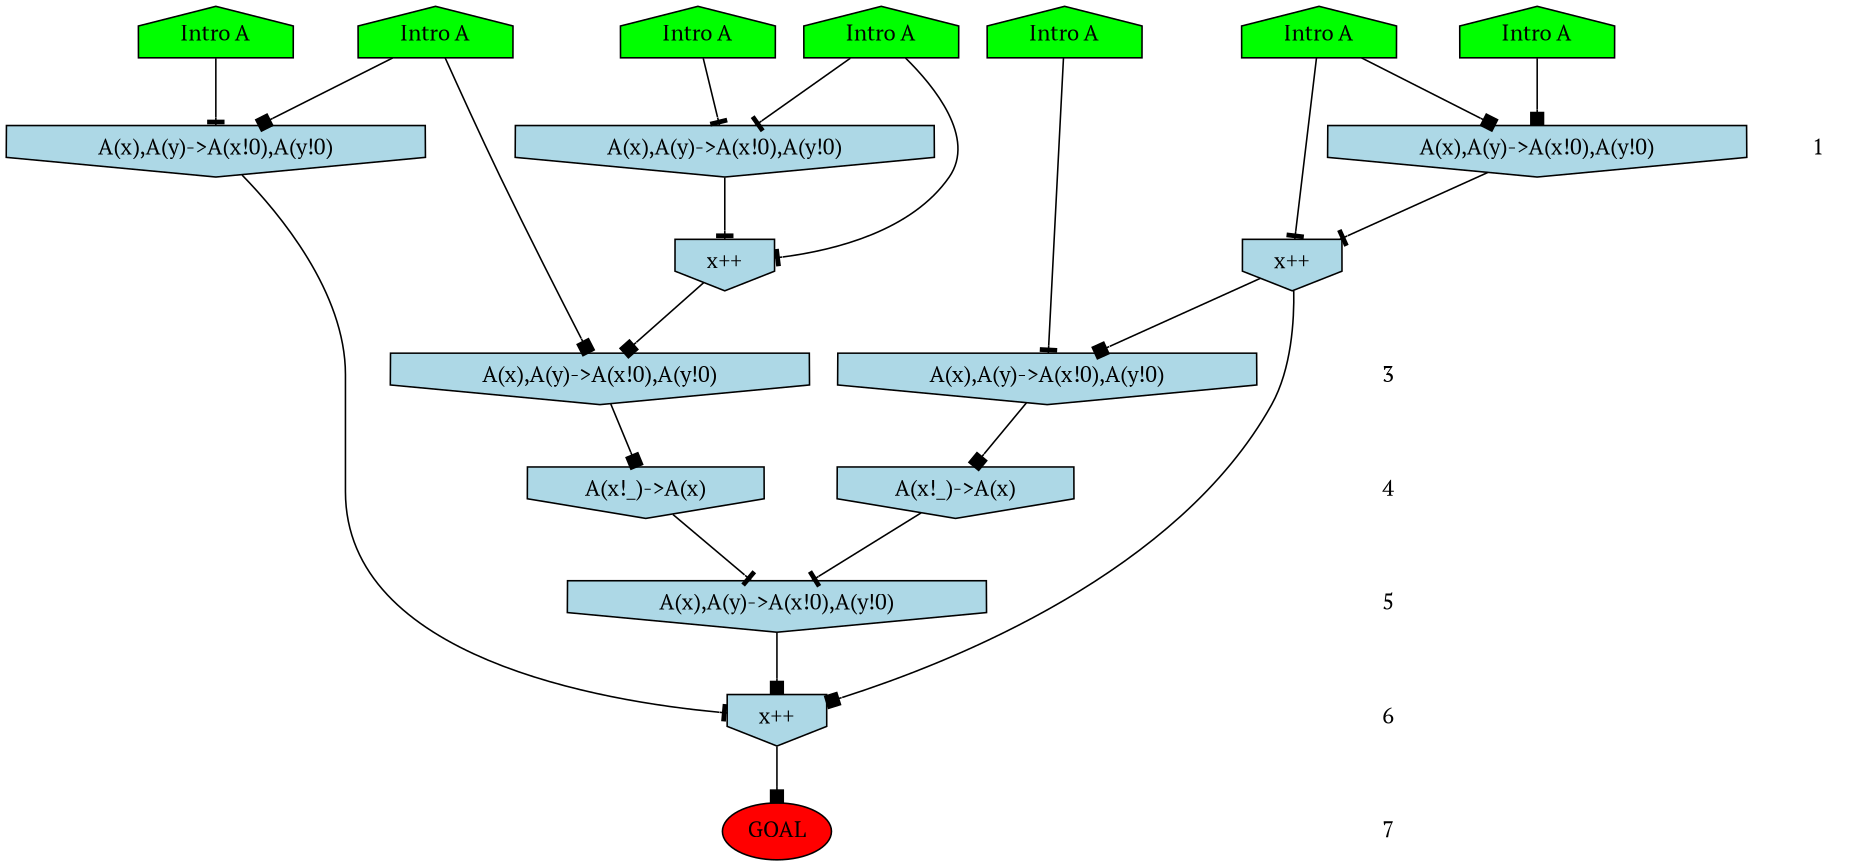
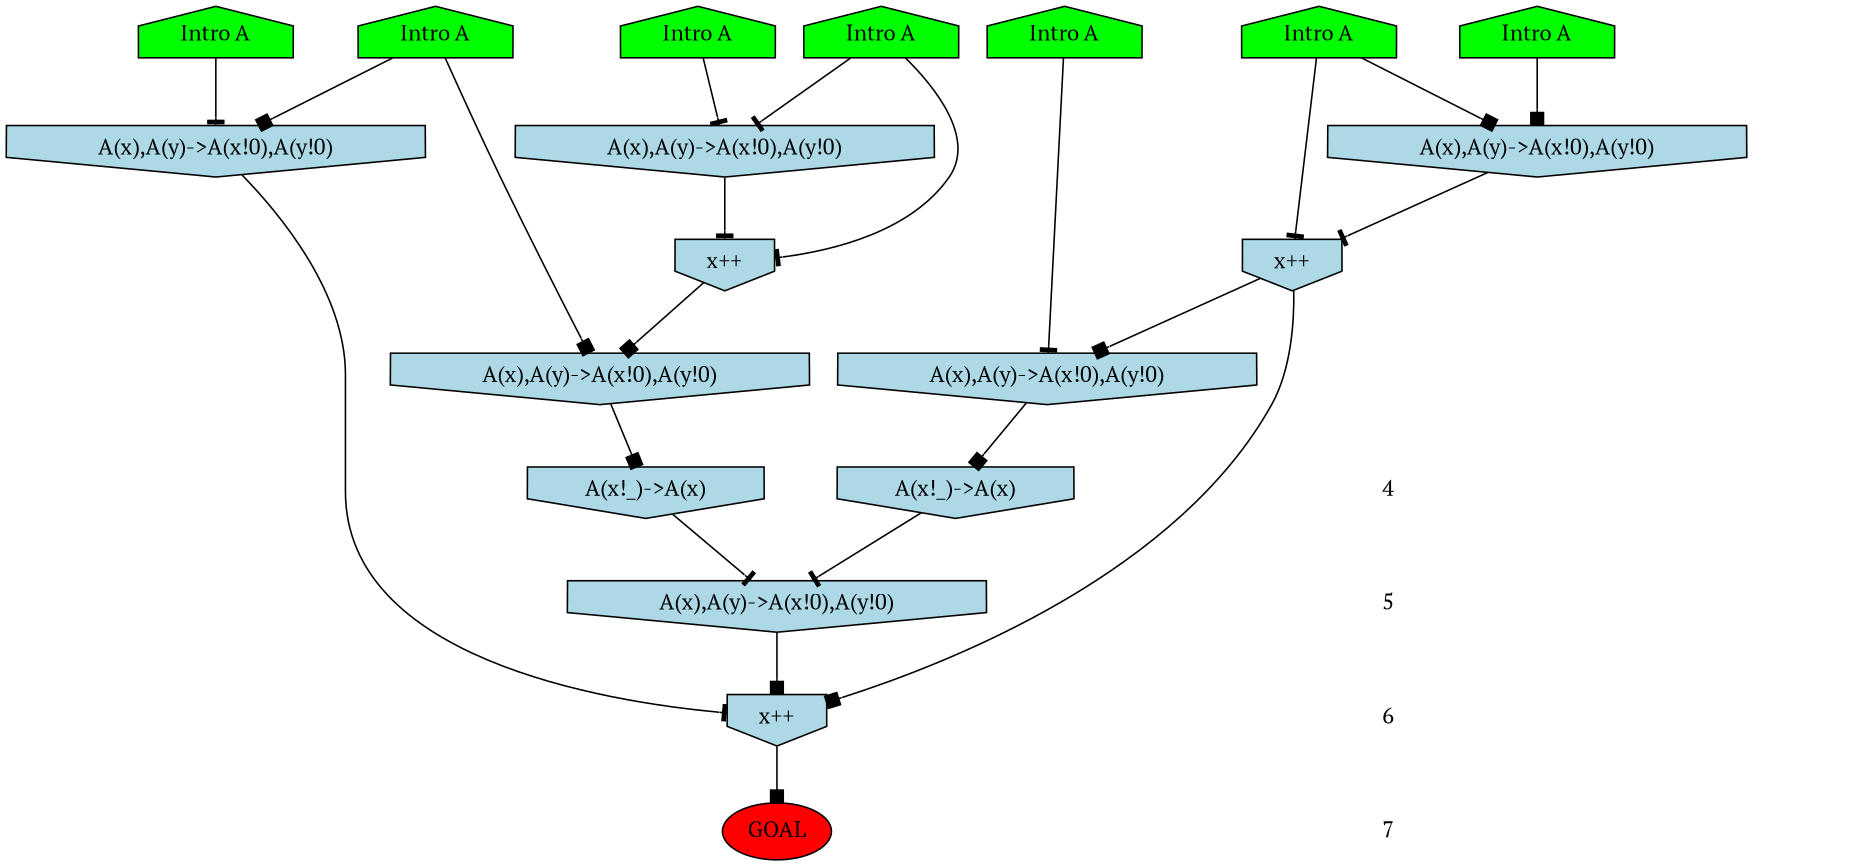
node "1": removed
node "3": removed
